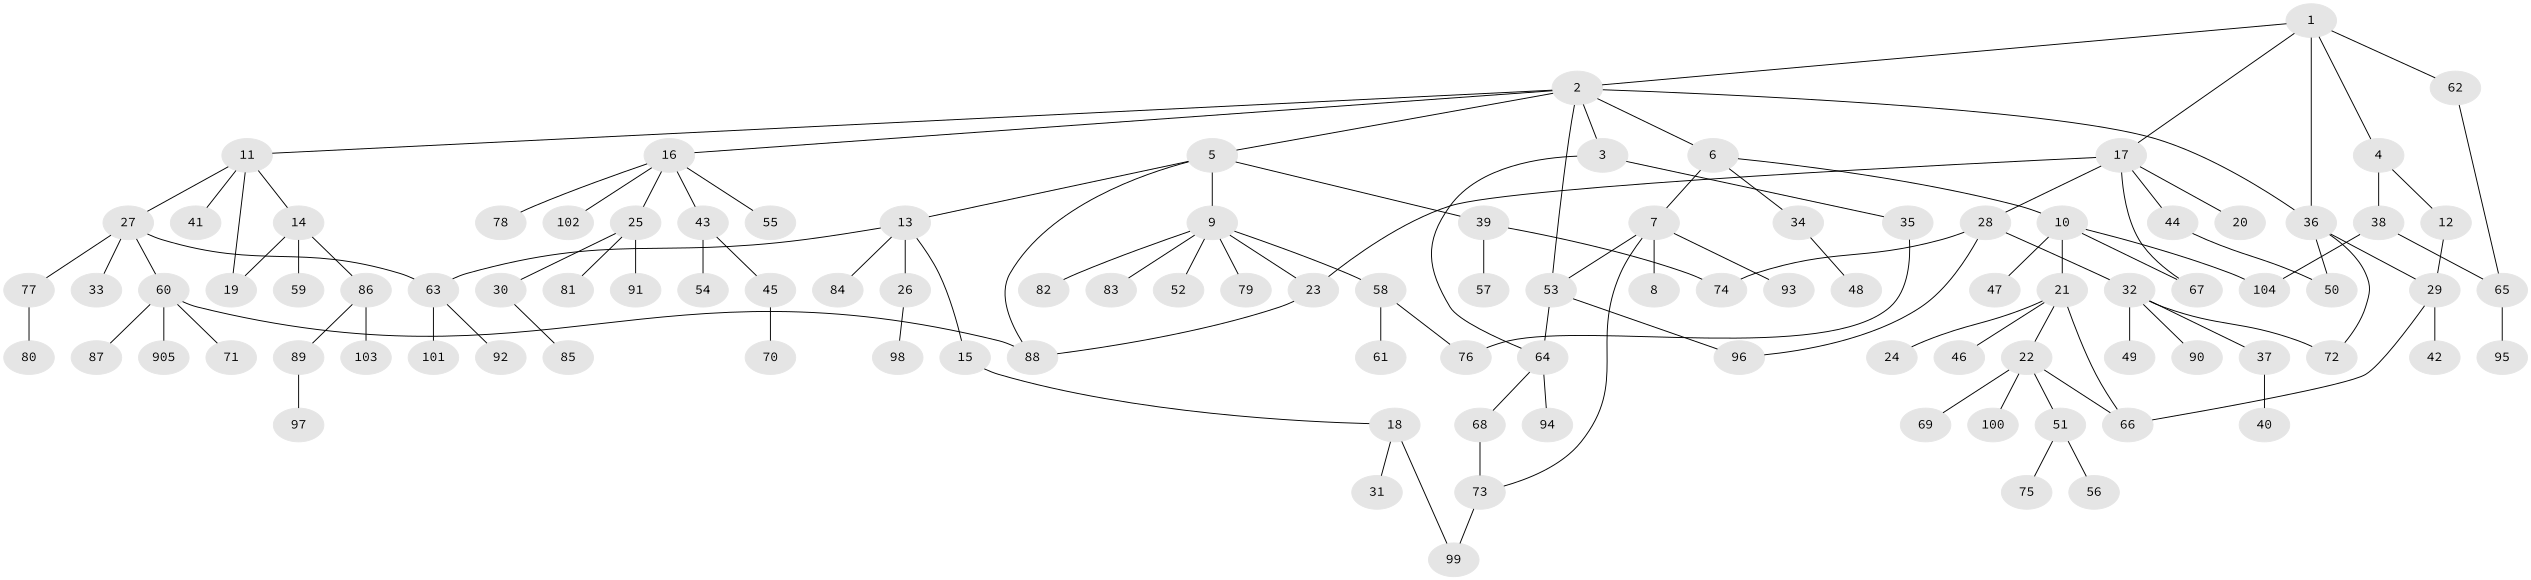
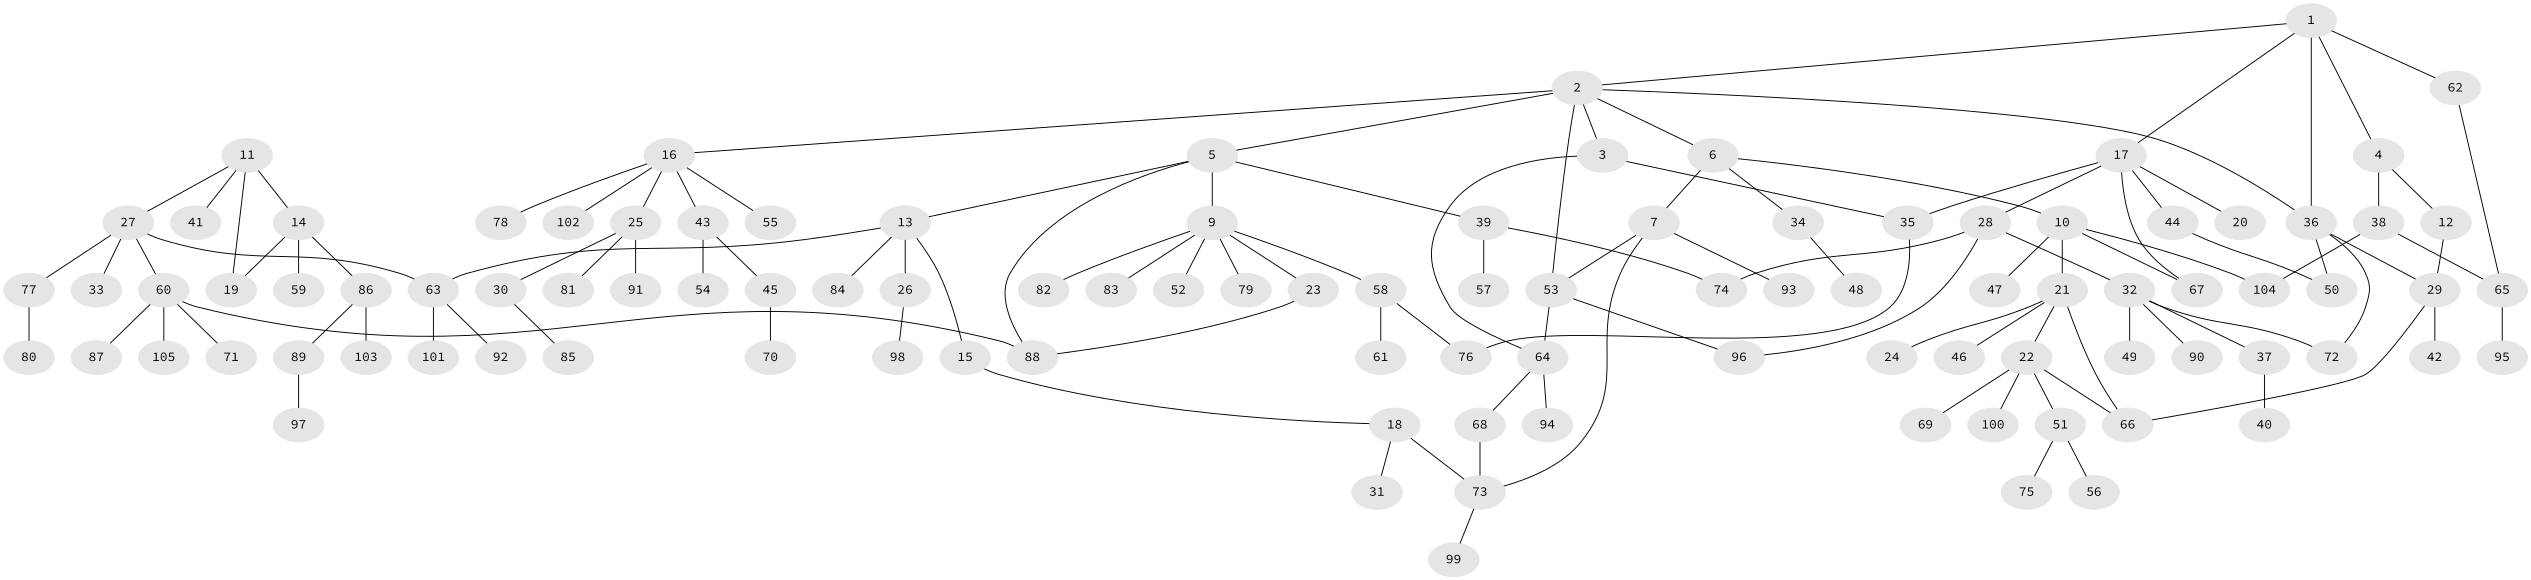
edge "2" -- "11": removed
edge "17" -- "23": now "17" -- "35"
node "8": removed
node "905": label "905" -> "105"
edge "18" -- "99": now "18" -- "73"
